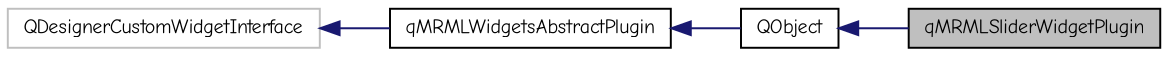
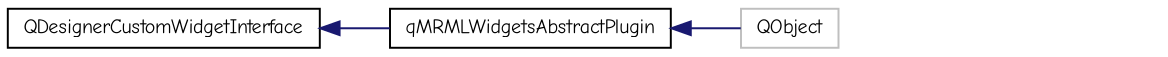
node "QDesignerCustomWidgetInterface": color grey75 -> black
node "QObject": color black -> grey75
node "qMRMLSliderWidgetPlugin": removed
